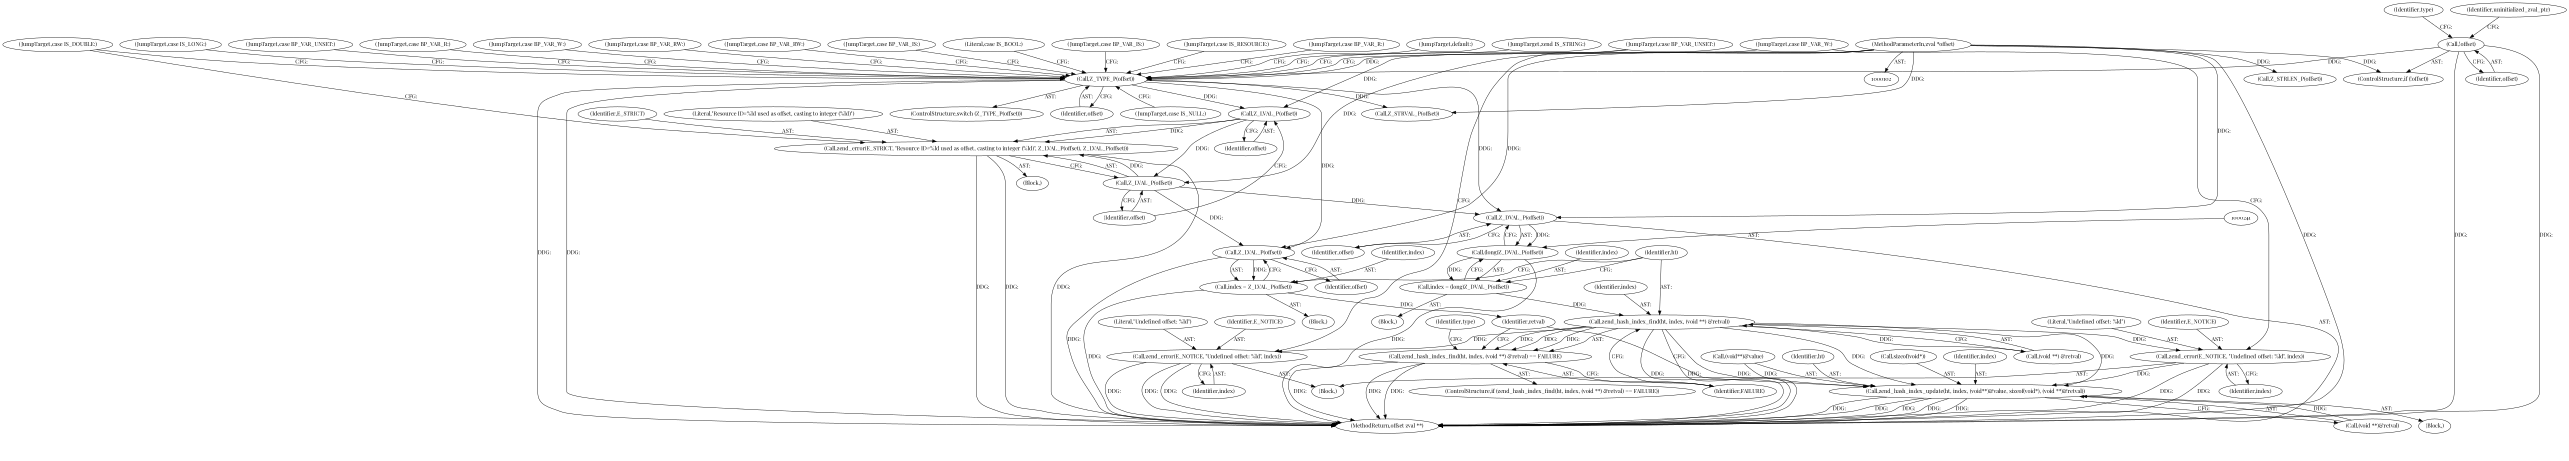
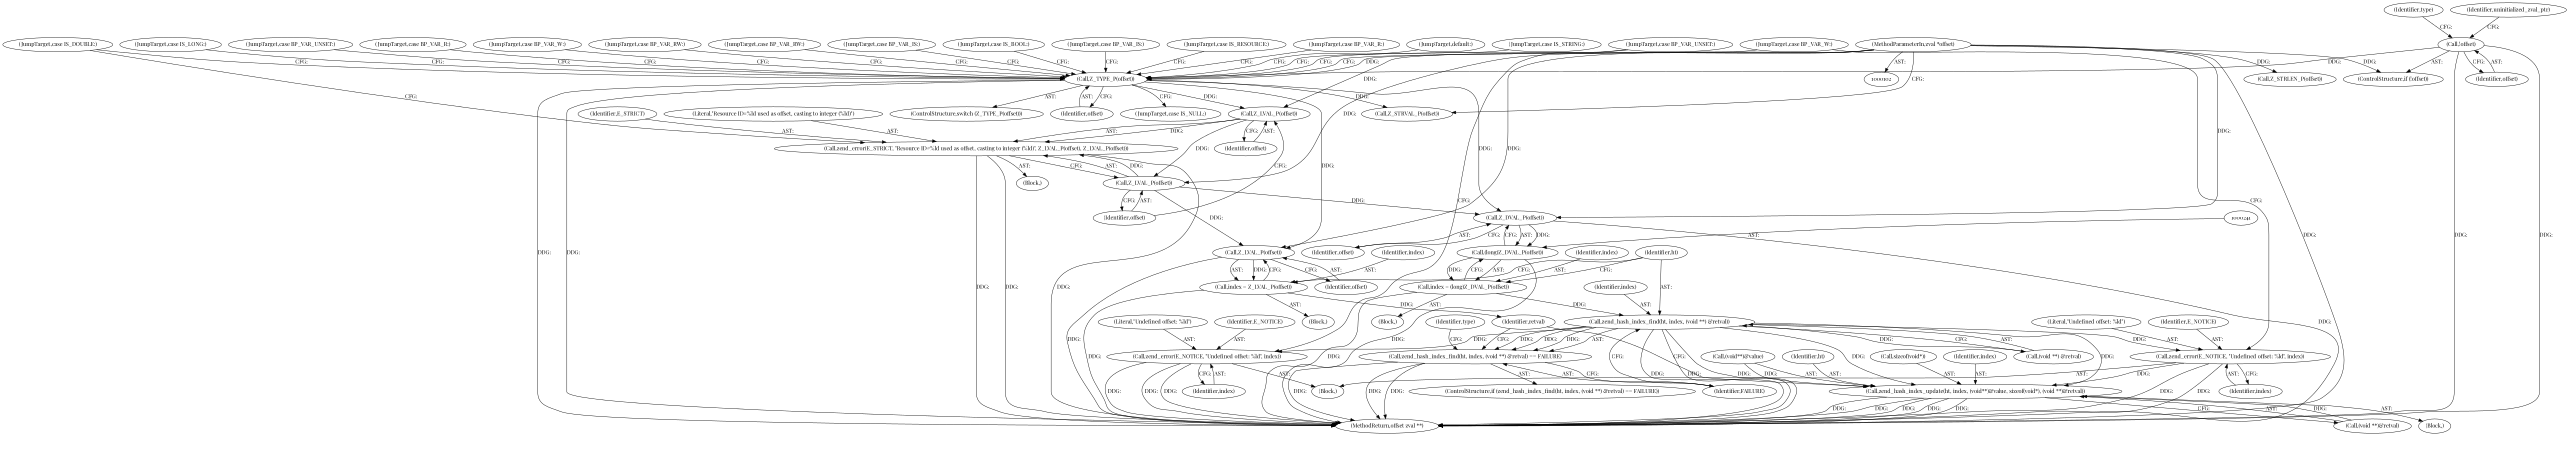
node "(Literal,case IS_BOOL:)": label "(Literal,case IS_BOOL:)" -> "(JumpTarget,case IS_BOOL:)"
node "(JumpTarget,zend IS_STRING:)": label "(JumpTarget,zend IS_STRING:)" -> "(JumpTarget,case IS_STRING:)"
edge "(MethodParameterIn,zval *offset)" -> "(Call,Z_STRVAL_P(offset))": label "DDG: " -> "CFG: "
edge "(JumpTarget,case IS_NULL:)" -> "(Call,Z_TYPE_P(offset))": reversed
edge "(Call,Z_DVAL_P(offset))" -> "(MethodReturn,offset zval **)": label "AST: " -> "DDG: "
edge "(Call,index = (long)Z_DVAL_P(offset))" -> "(MethodReturn,offset zval **)": added, label "DDG:"
